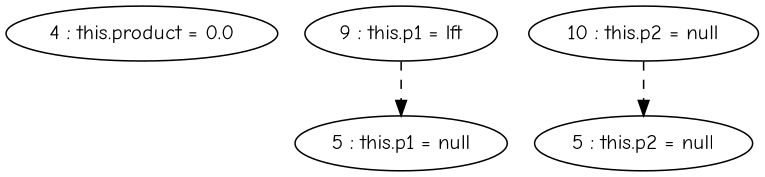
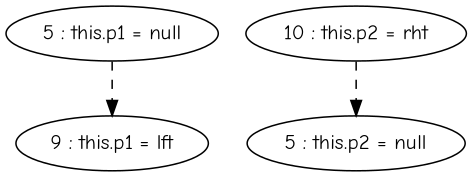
node "4 : this.product = 0.0": removed
node "10 : this.p2 = null": label "10 : this.p2 = null" -> "10 : this.p2 = rht"
edge "9 : this.p1 = lft" -> "5 : this.p1 = null": reversed
